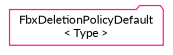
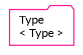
node "FbxDeletionPolicyDefault < Type >": label "FbxDeletionPolicyDefault < Type >" -> "Type < Type >"
